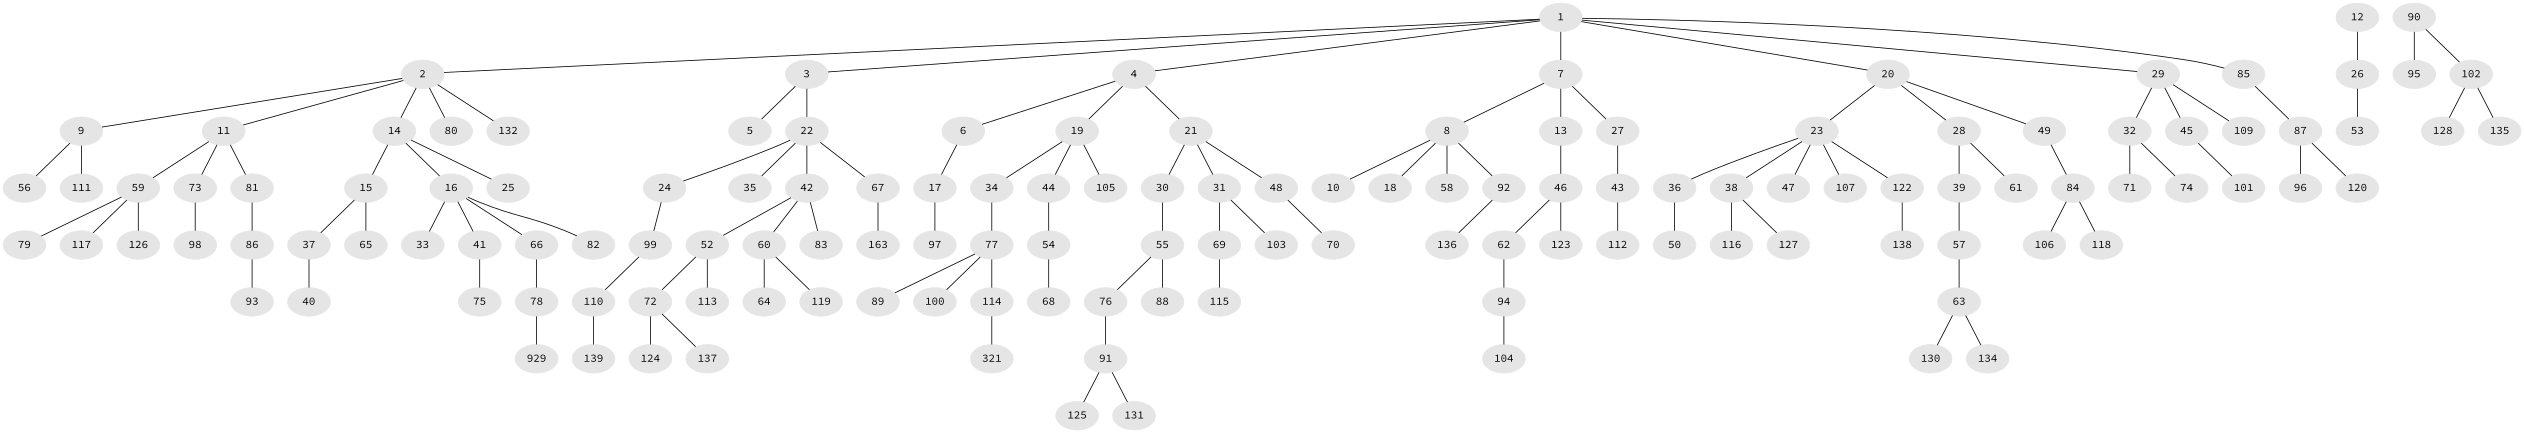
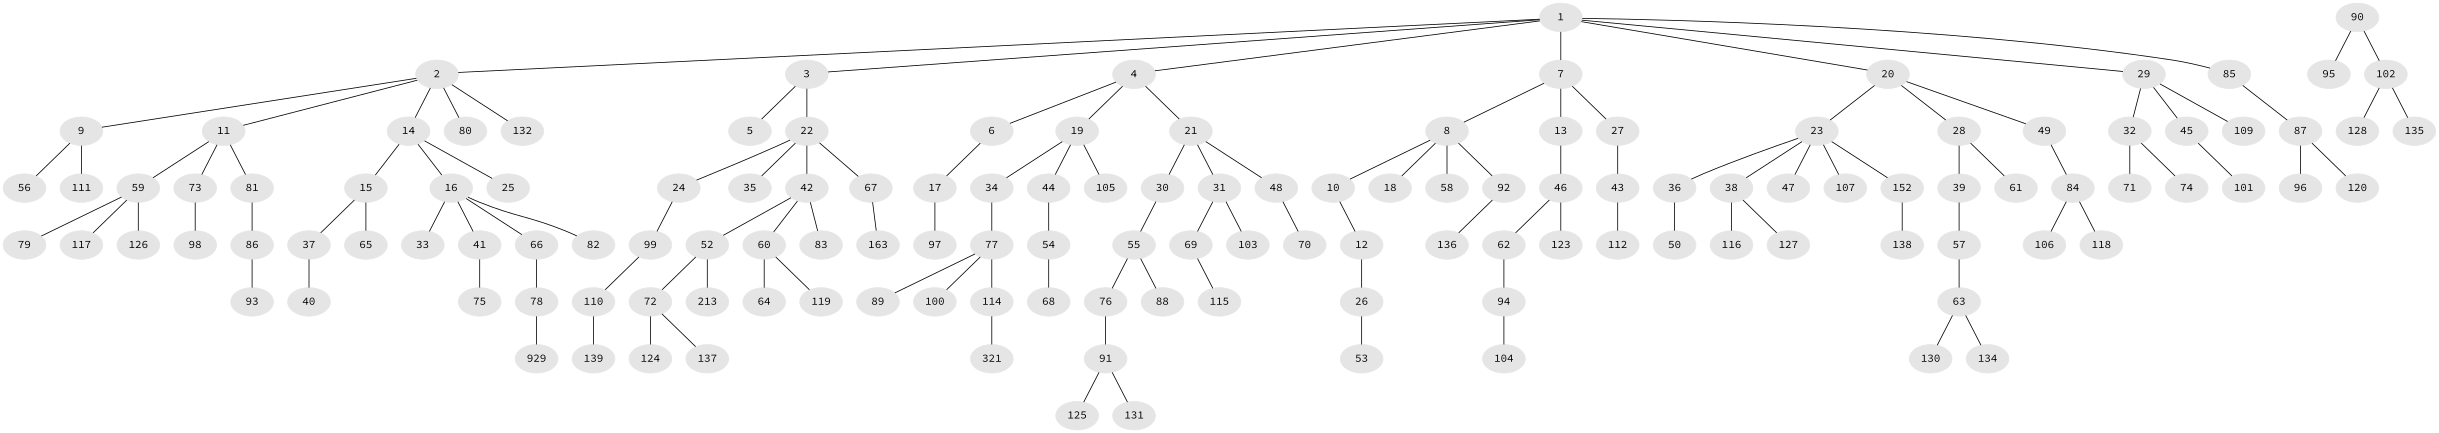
node "122": label "122" -> "152"
edge "10" -- "12": added
node "113": label "113" -> "213"
